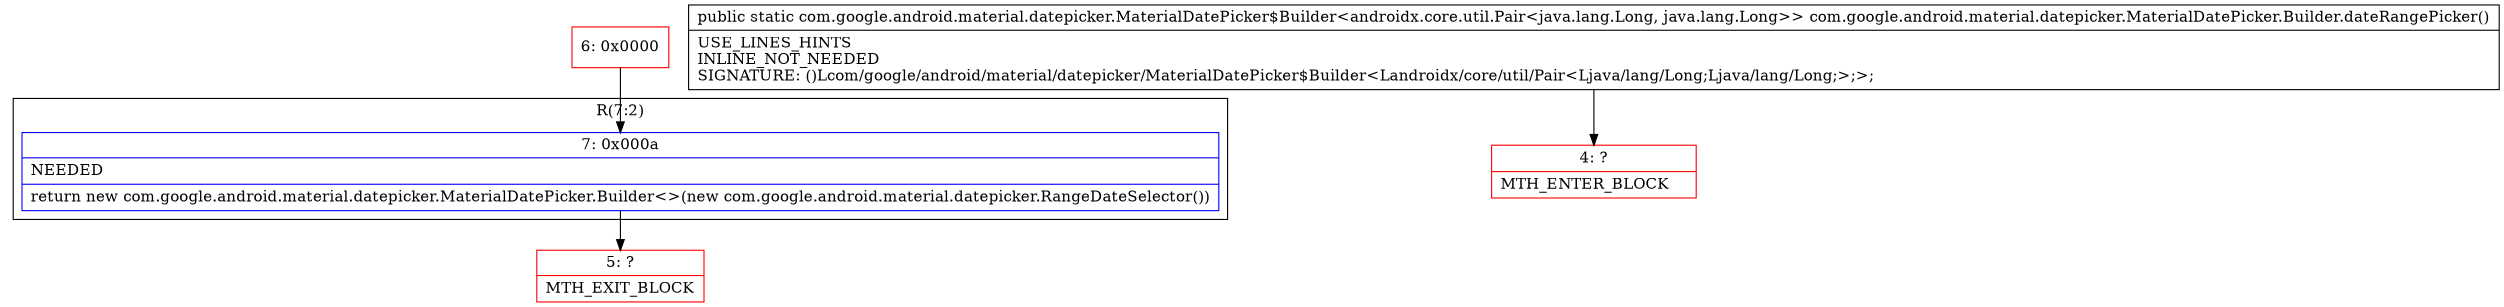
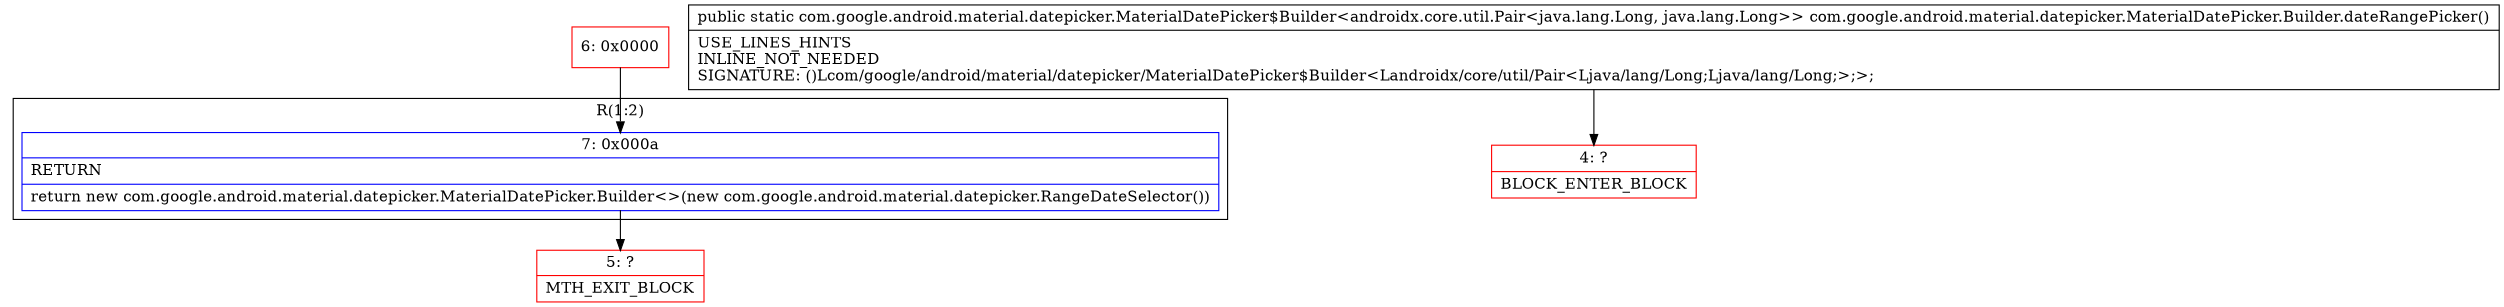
cluster "R(7:2)": label "R(7:2)" -> "R(1:2)"
node "7: 0x000a": text "NEEDED" -> "RETURN"
node "4: ?": text "MTH_ENTER_BLOCK" -> "BLOCK_ENTER_BLOCK"
